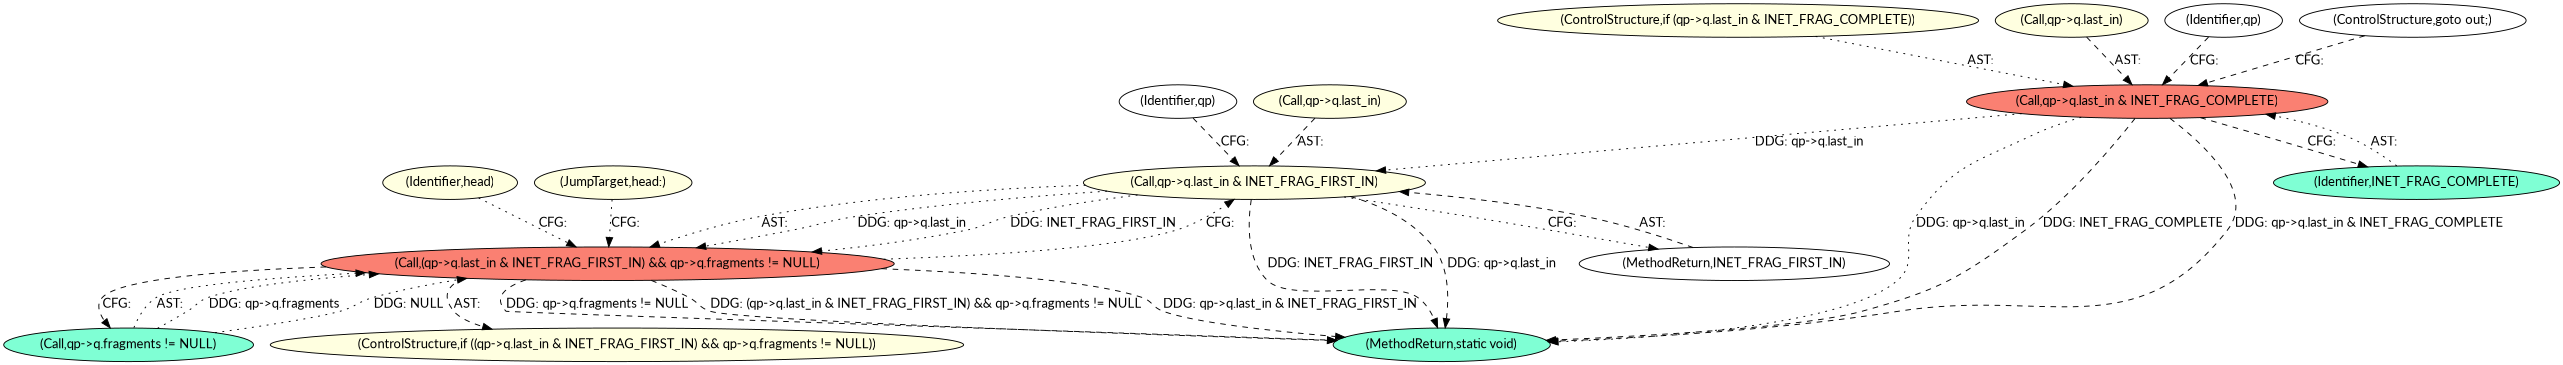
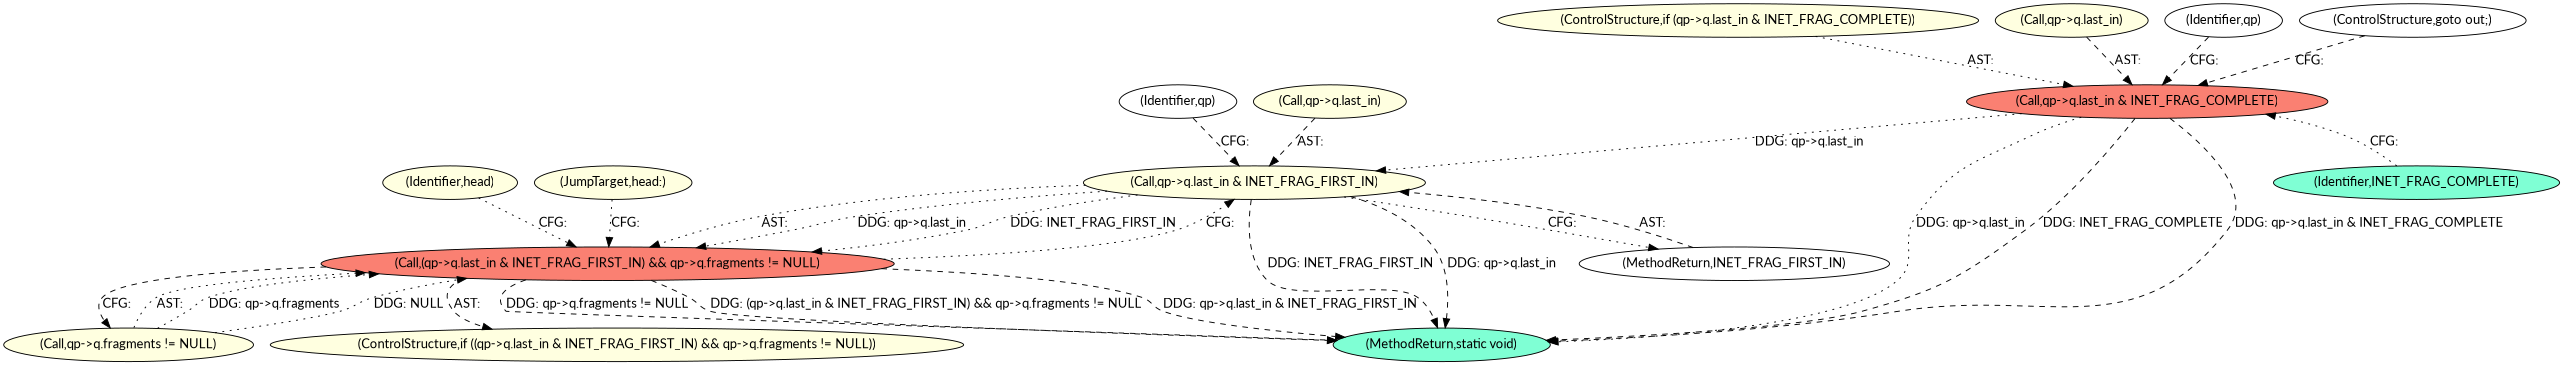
edge "(Call,qp->q.last_in & INET_FRAG_COMPLETE)" -> "(Identifier,INET_FRAG_COMPLETE)": removed, label "CFG:"
edge "(Identifier,INET_FRAG_COMPLETE)" -> "(Call,qp->q.last_in & INET_FRAG_COMPLETE)": label "AST: " -> "CFG: "
node "(Call,qp->q.fragments != NULL)": fillcolor aquamarine -> lightyellow
